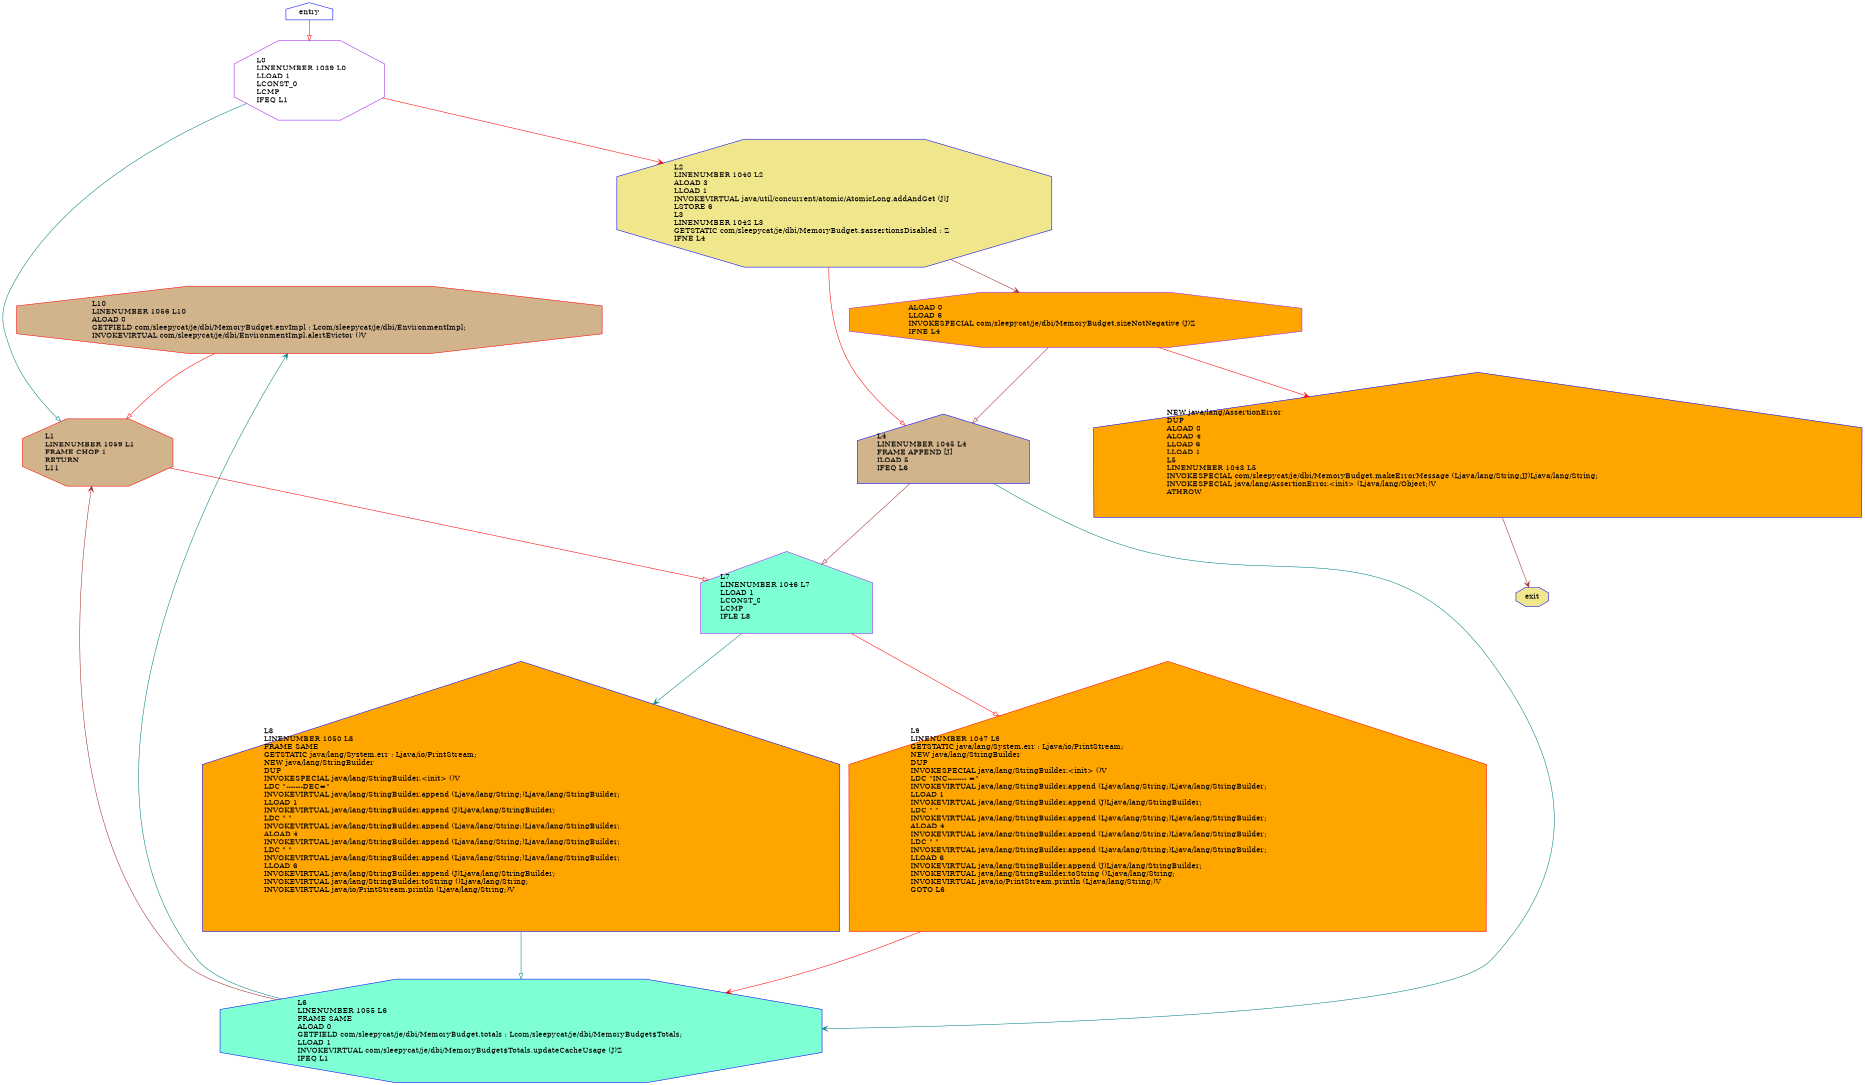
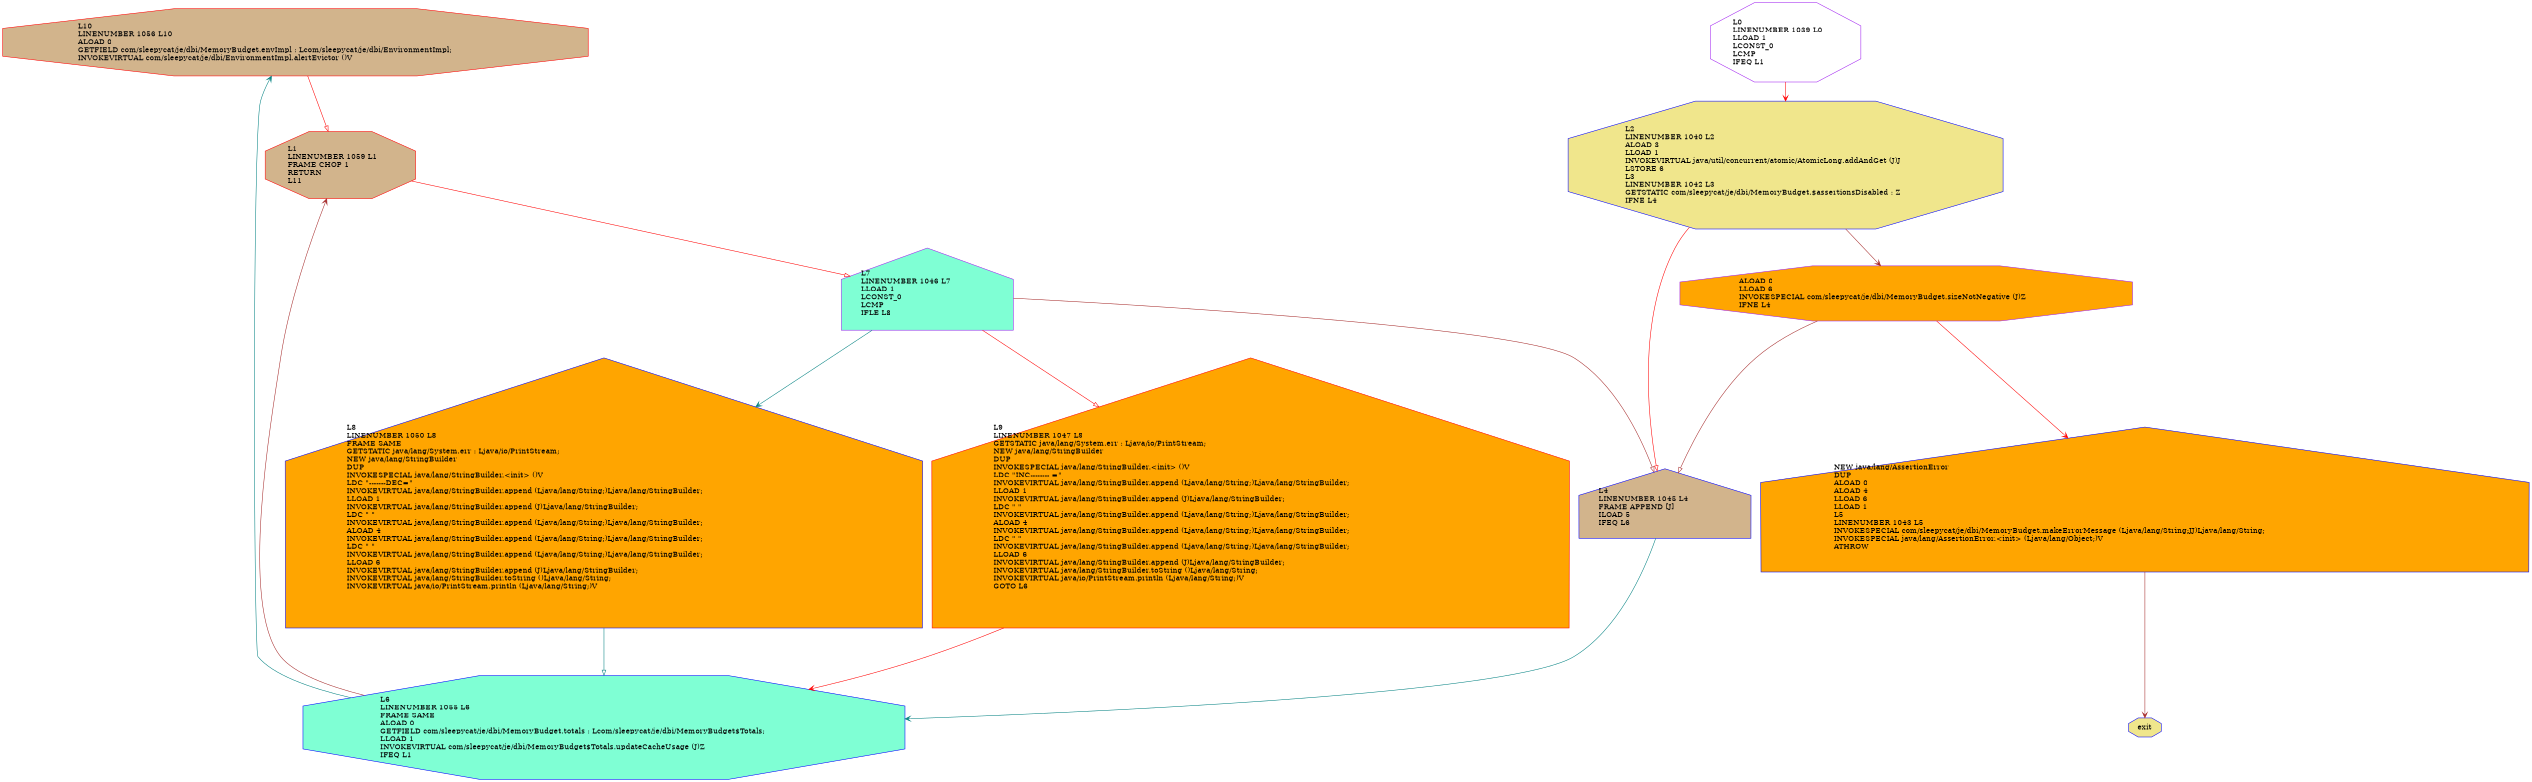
node "entry": removed
edge "L0 LINENUMBER 1039 L0 LLOAD 1 LCONST_0 LCMP IFEQ L1" -> "L1 LINENUMBER 1059 L1 FRAME CHOP 1 RETURN L11": removed
edge "L4 LINENUMBER 1045 L4 FRAME APPEND [J] ILOAD 5 IFEQ L6" -> "L7 LINENUMBER 1046 L7 LLOAD 1 LCONST_0 LCMP IFLE L8": reversed
